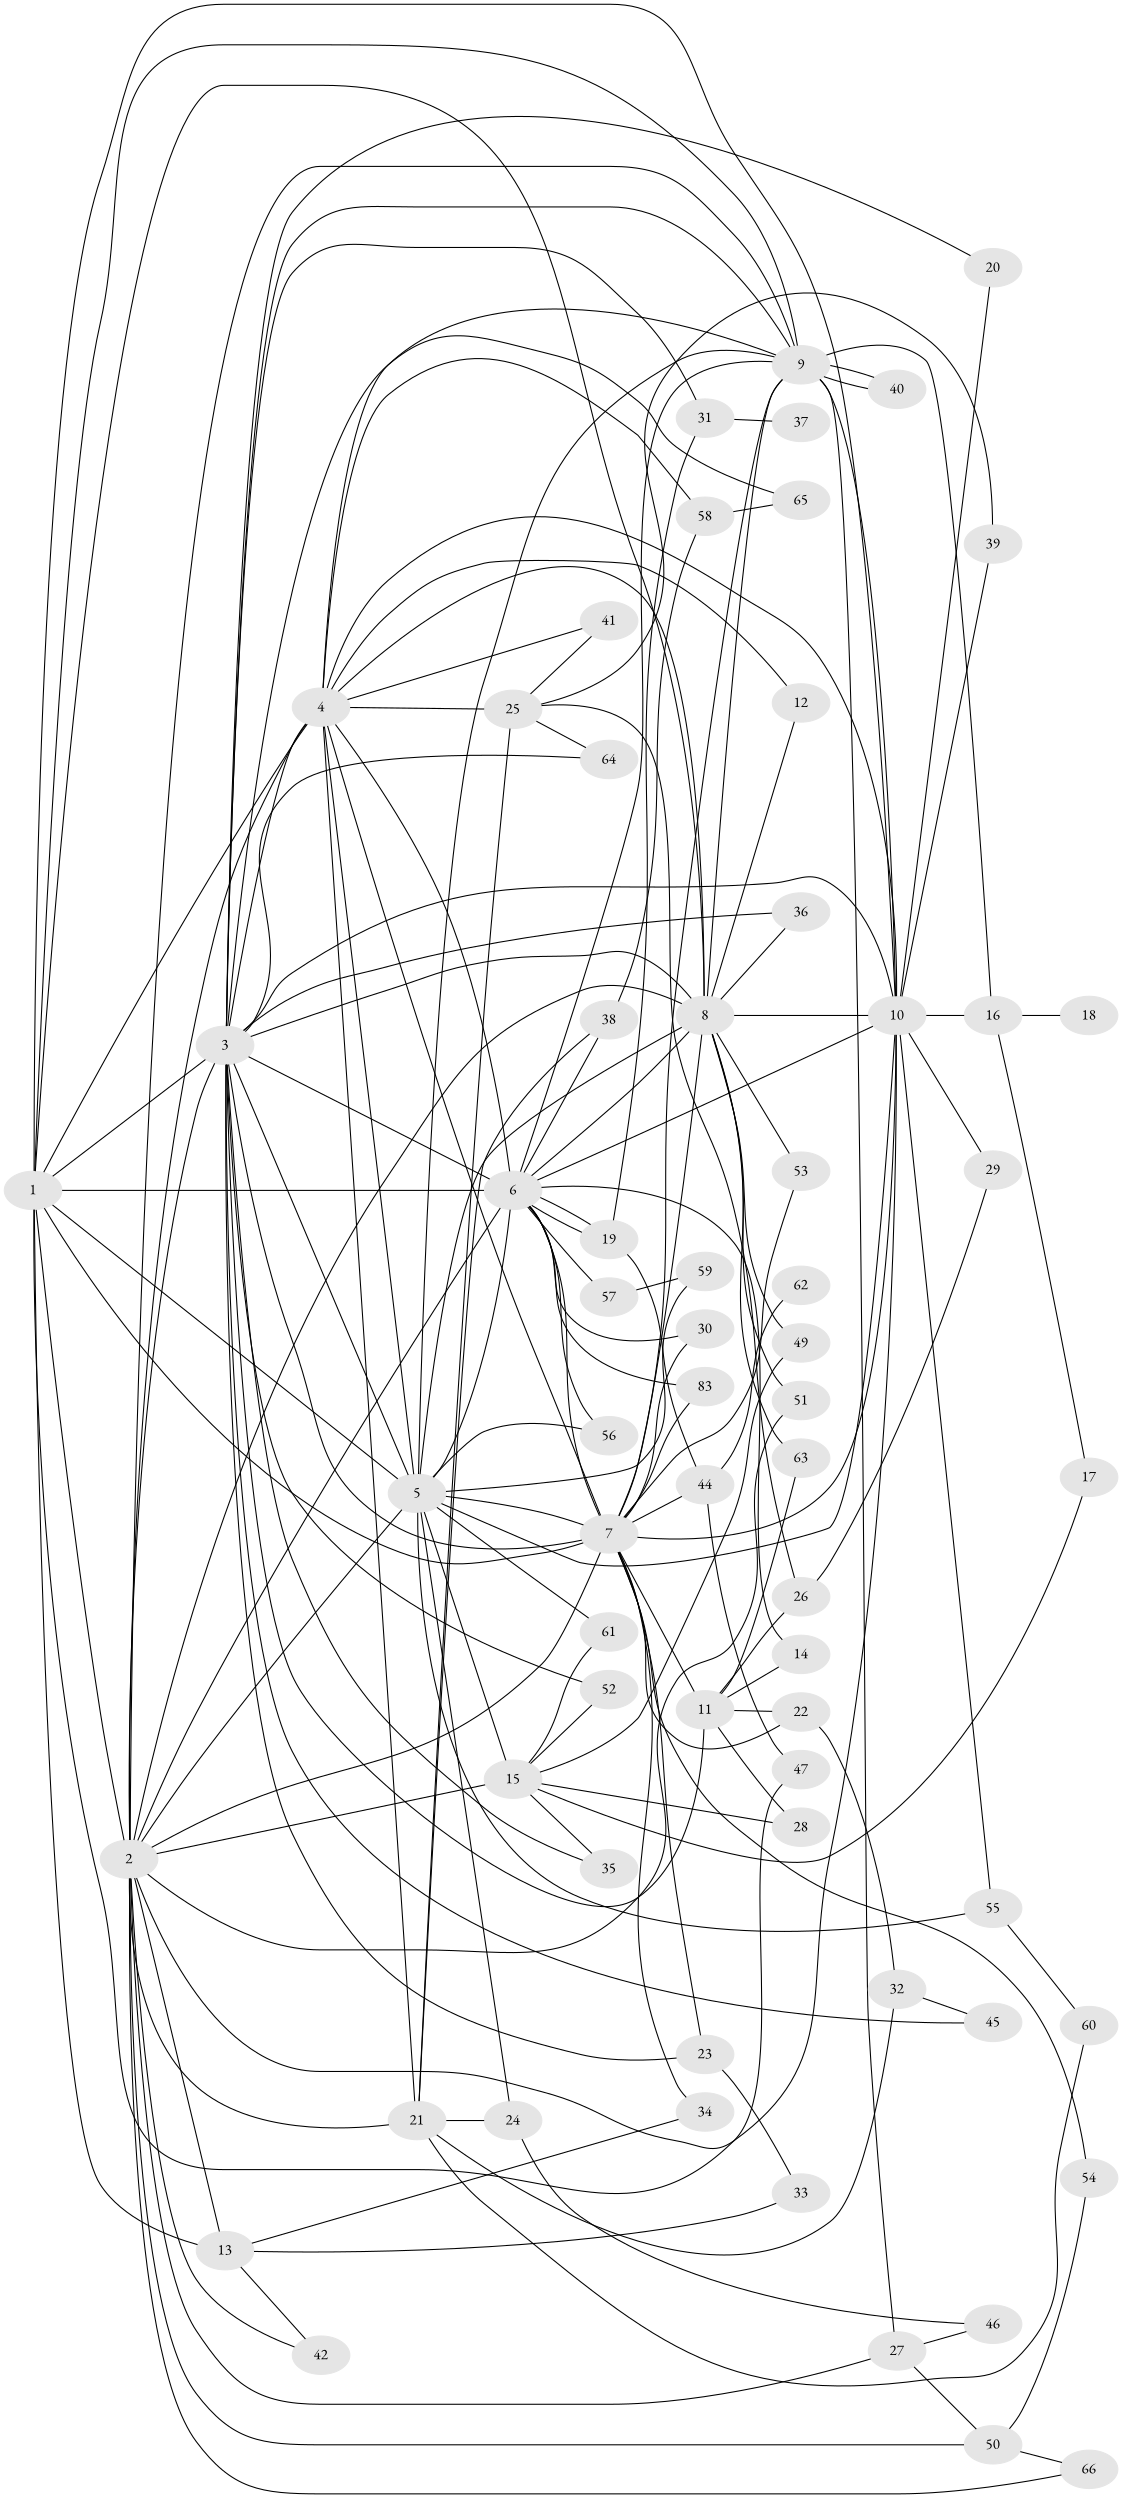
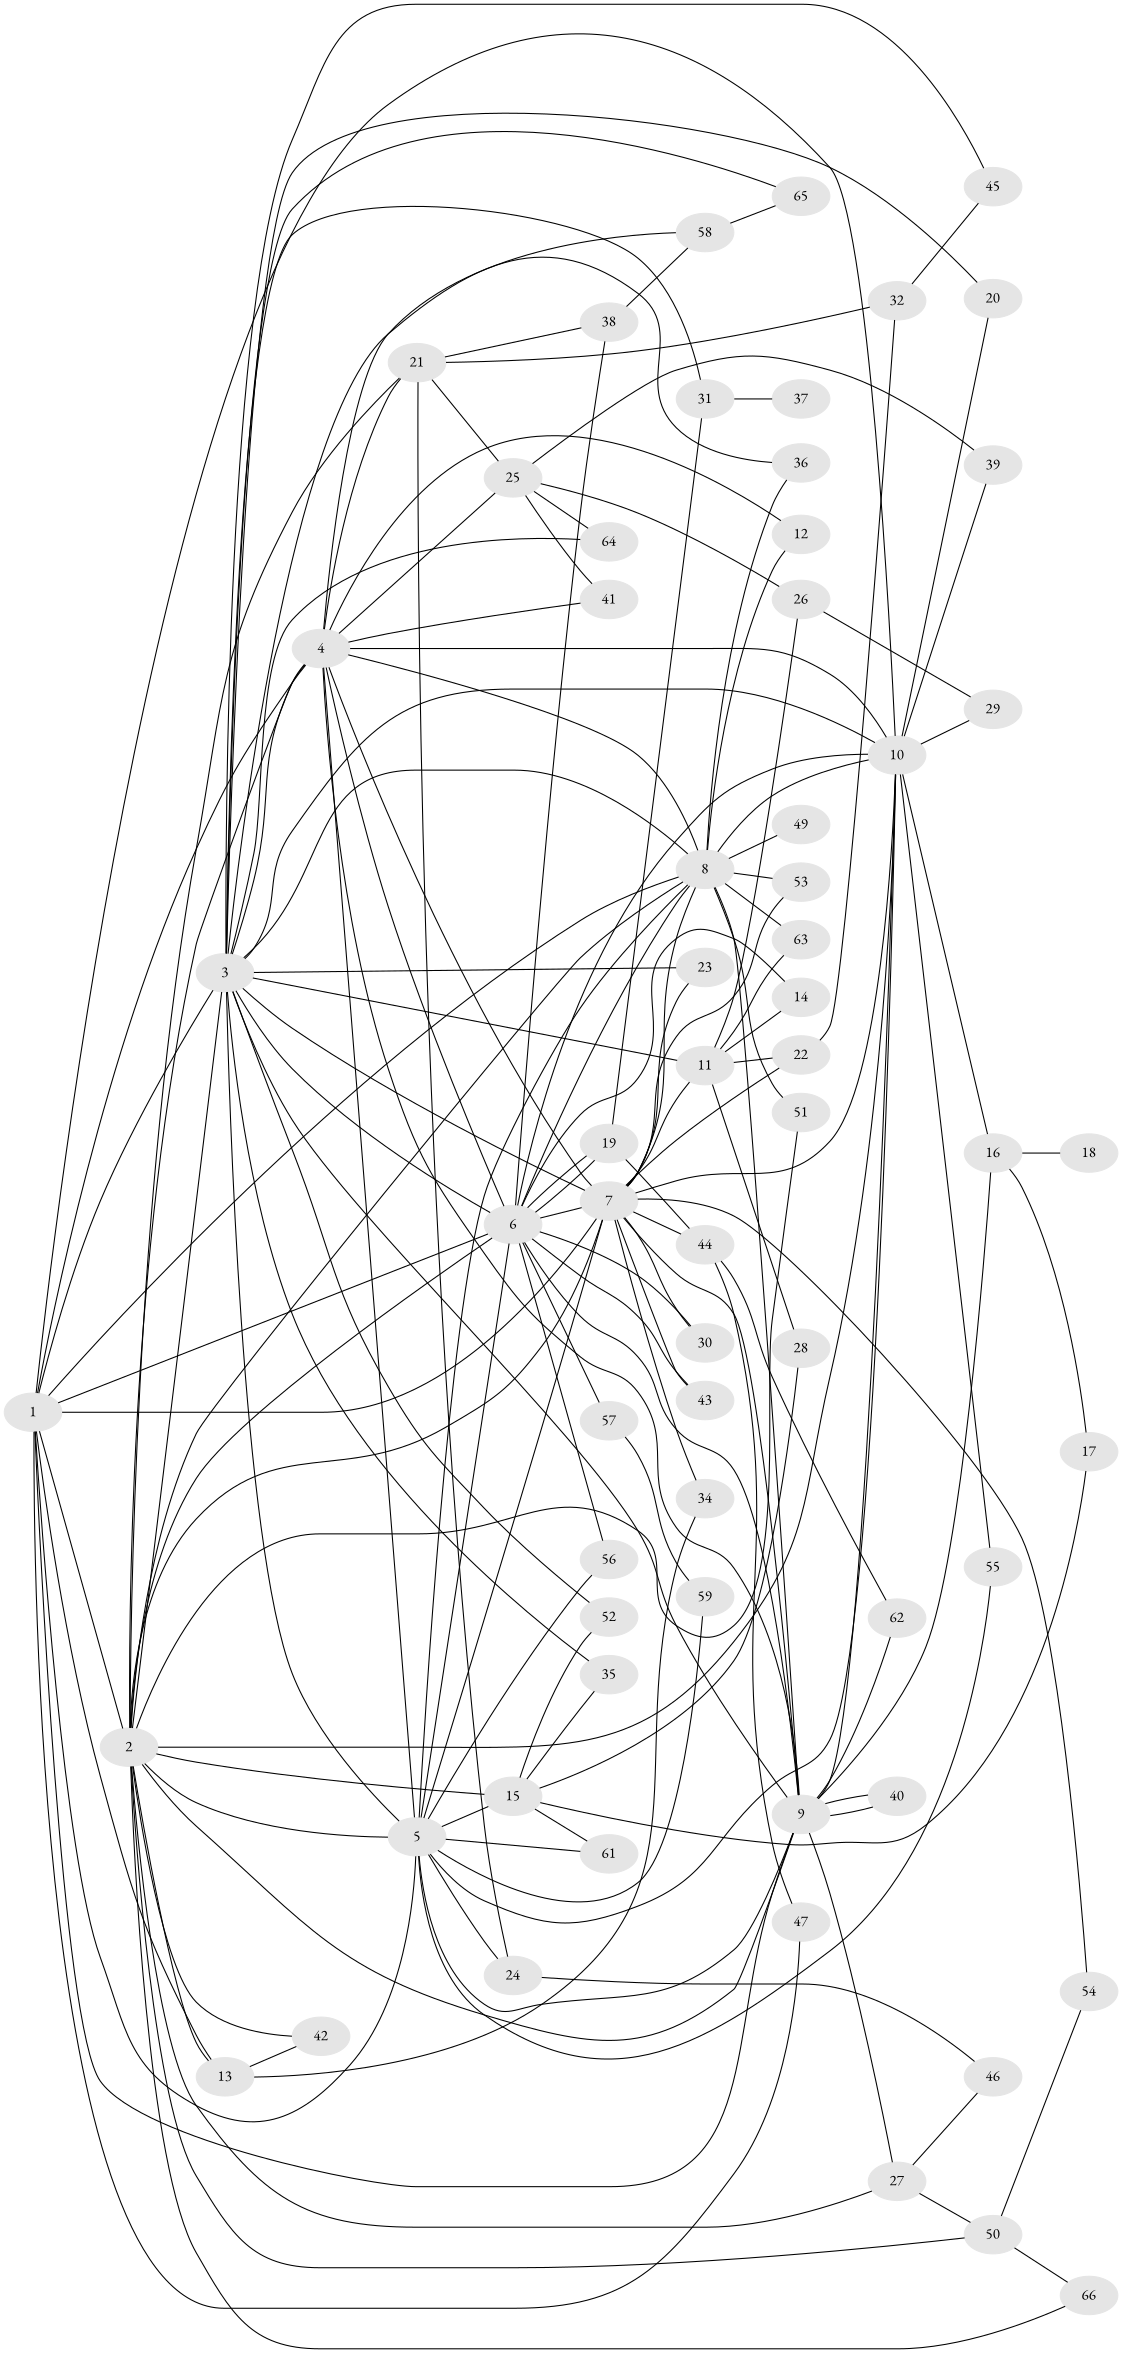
node "83": label "83" -> "43"
edge "49" -- "15": removed
edge "62" -- "9": added
node "60": removed
node "33": removed
